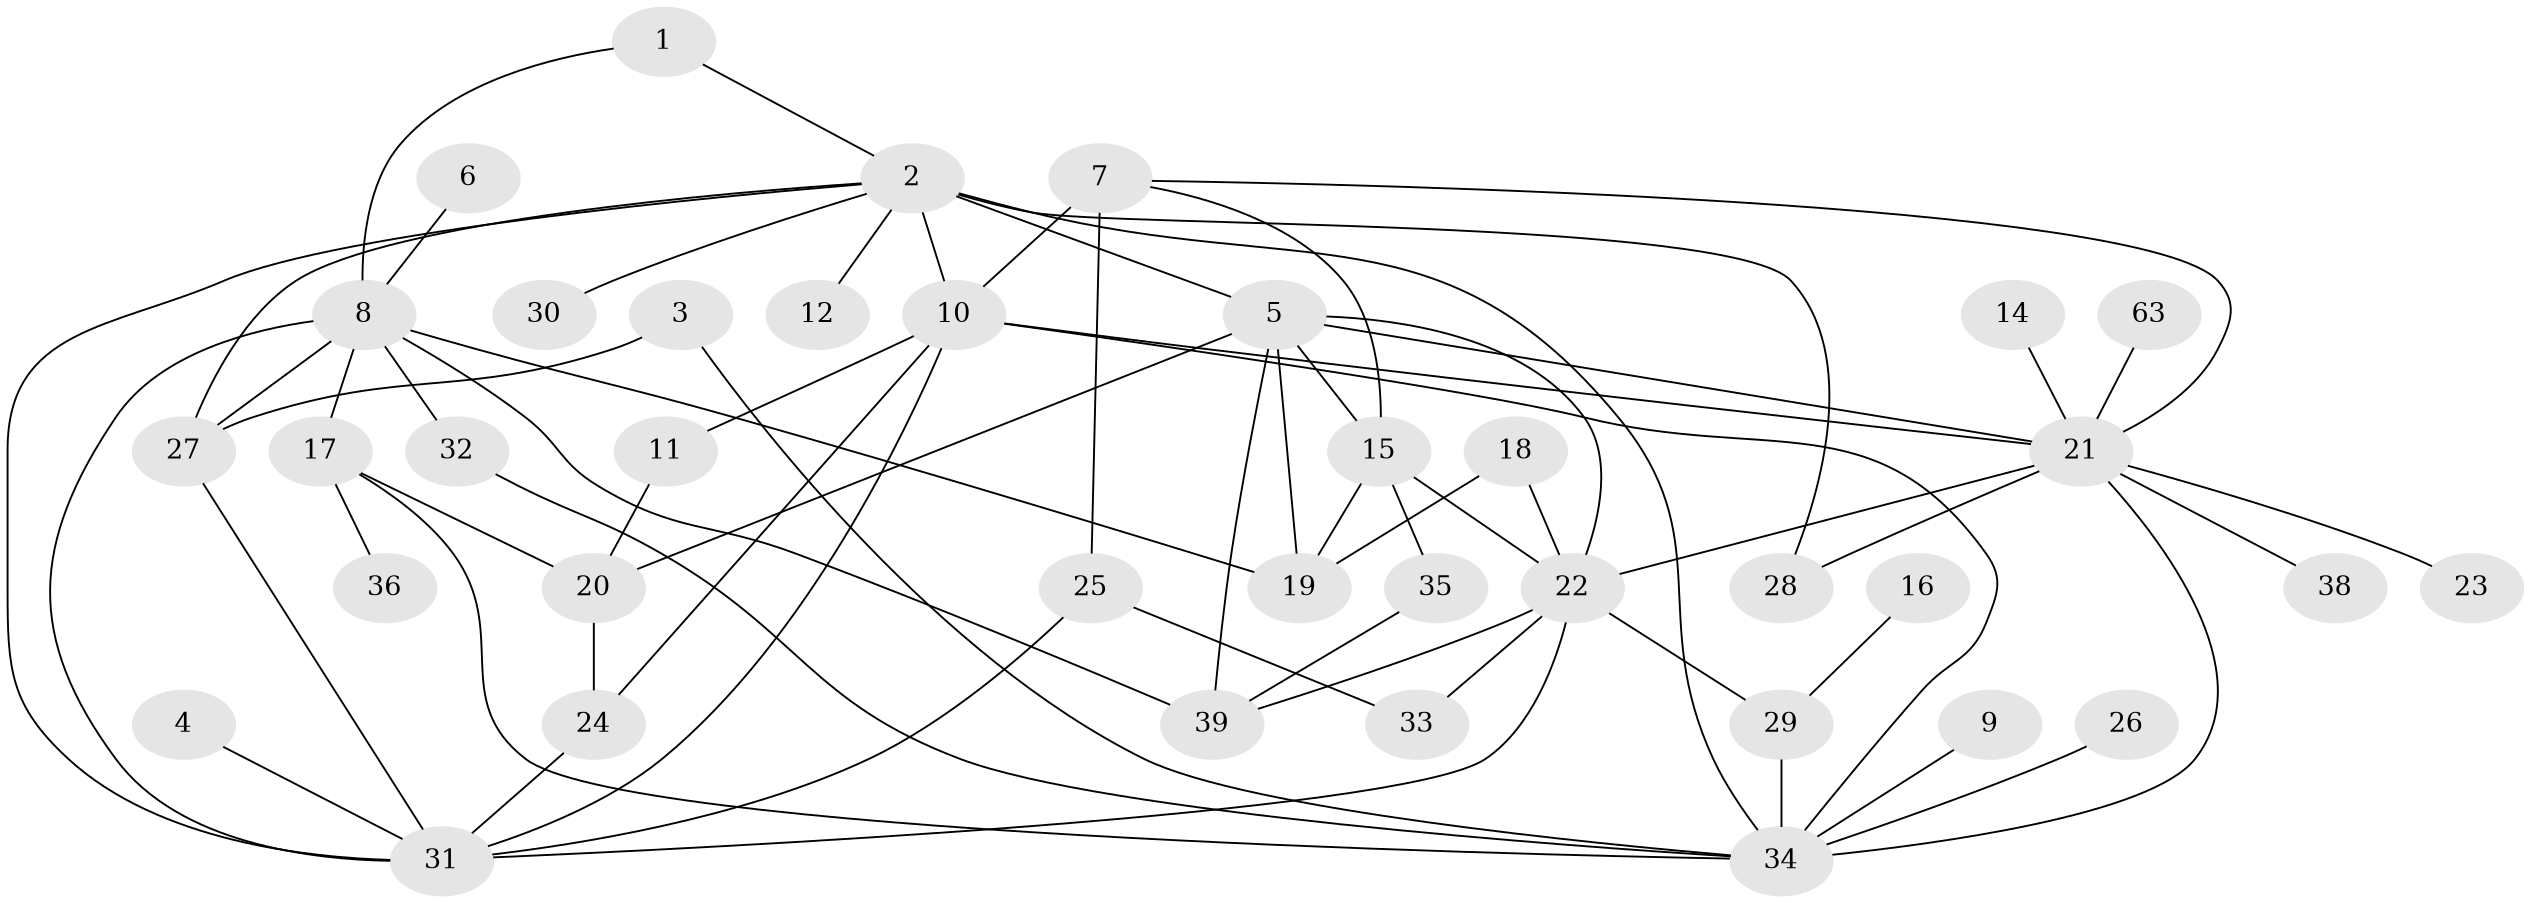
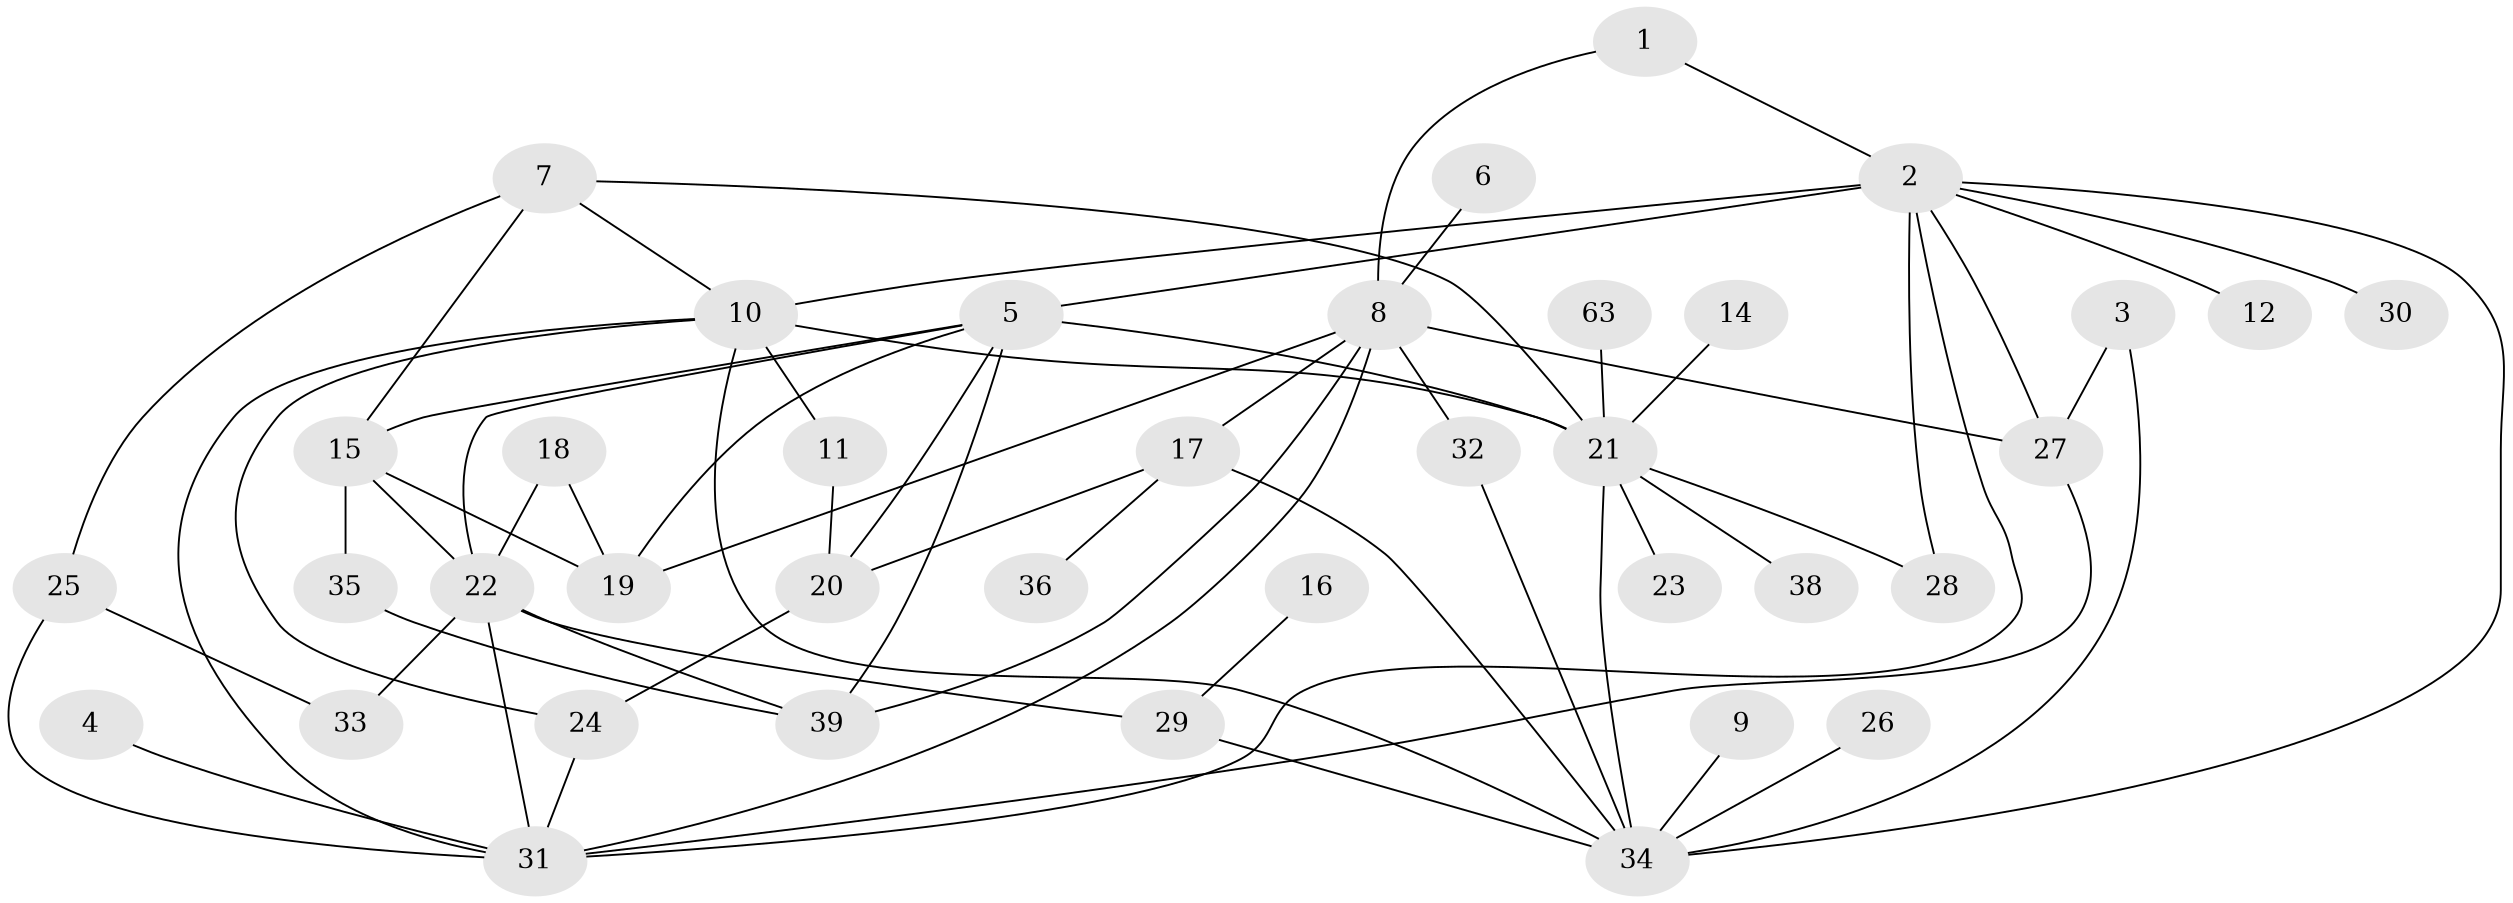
edge "21" -- "22": removed
